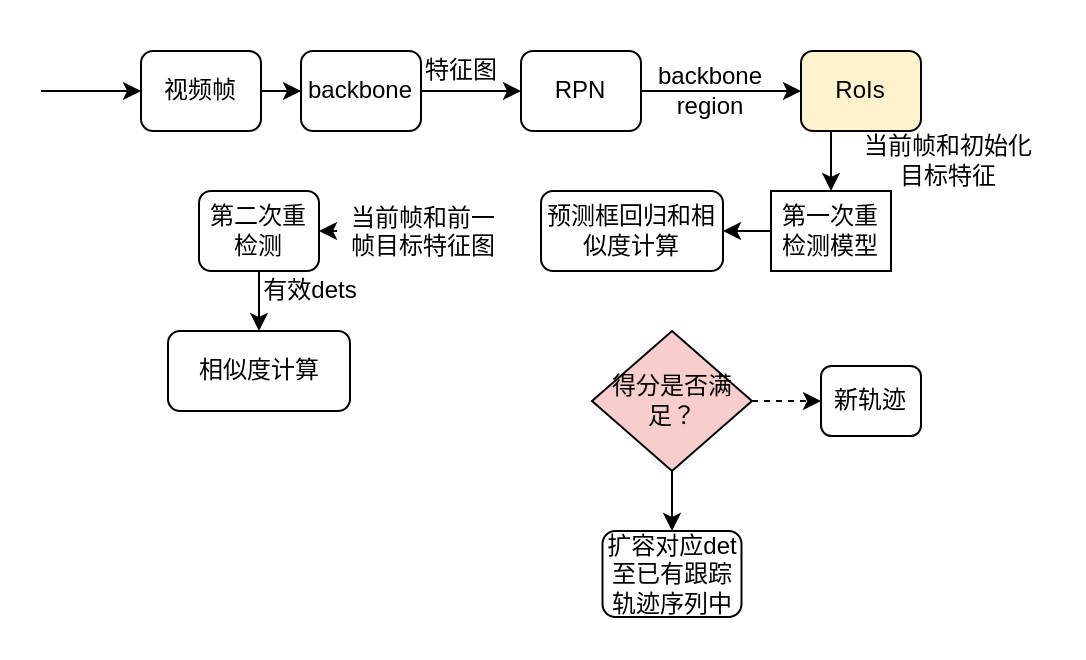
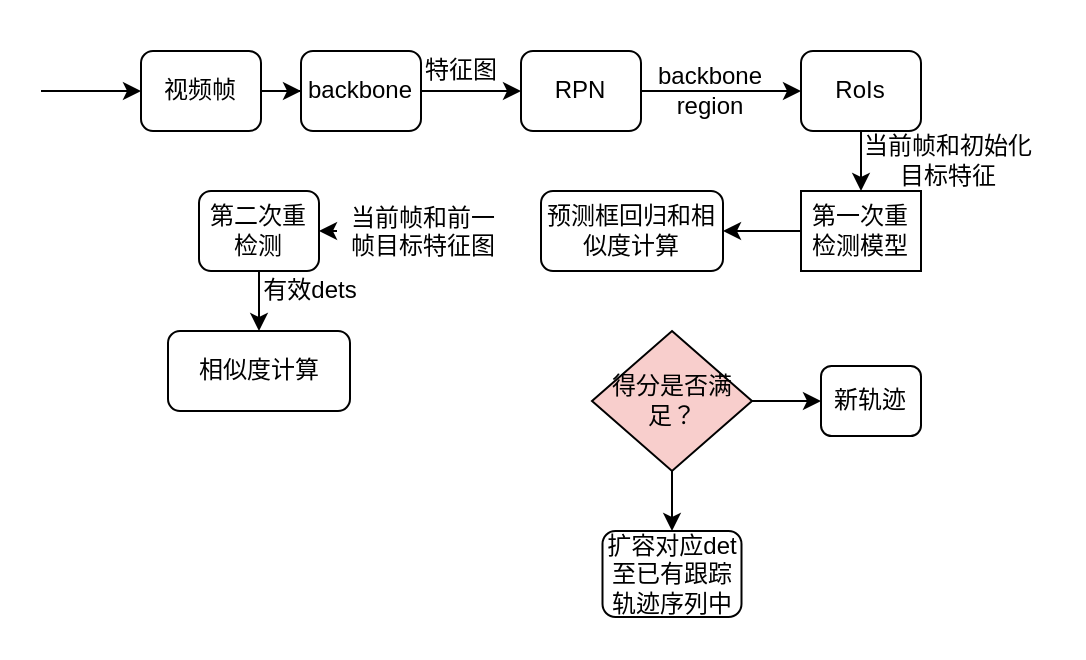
node "RoIs": fillcolor #fff2cc -> #ffffff
node "第一次重检测模型": moved (831, 231) -> (861, 231)
edge "得分是否满足？" -> "新轨迹": style dashed -> solid
